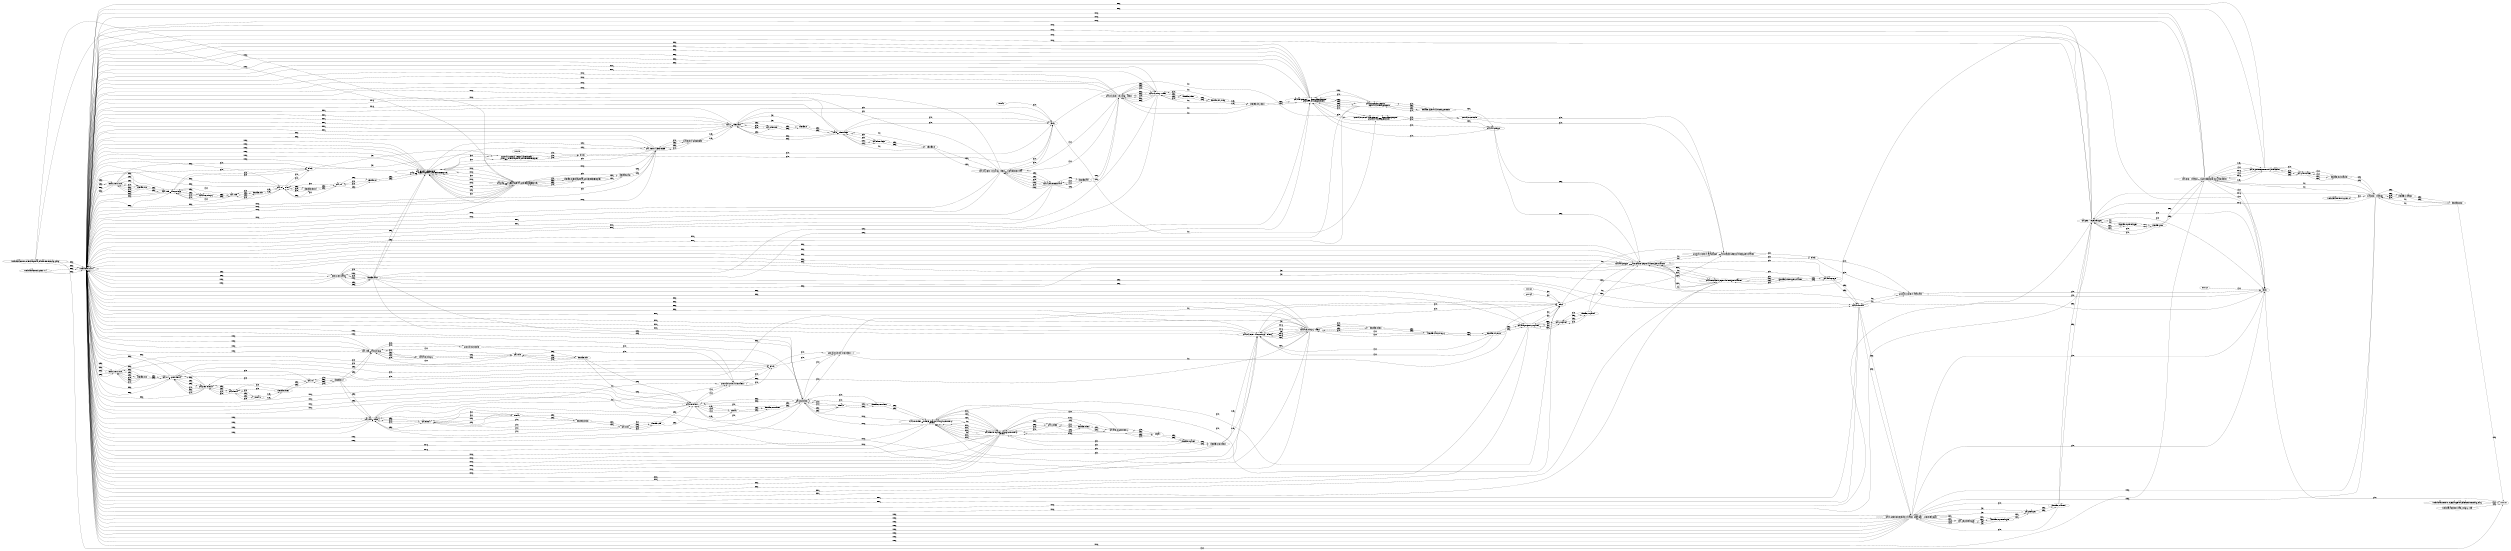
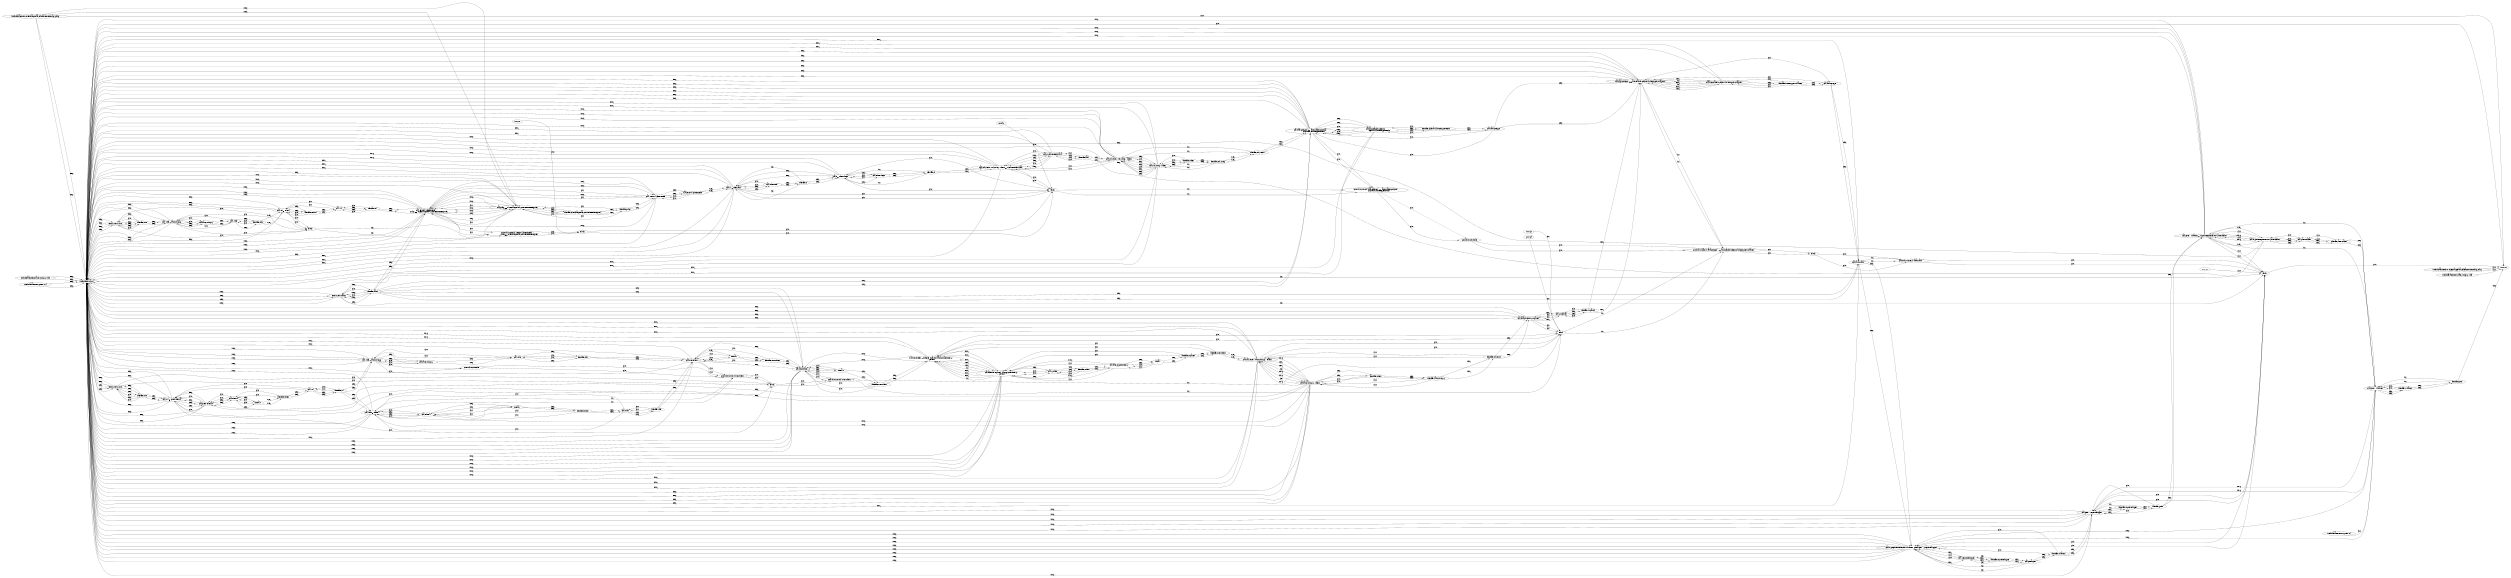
edge "(MethodReturn,bool)" -> "1000100": added, label "AST:"
node "(Identifier,vector_cache_)": label "(Identifier,vector_cache_)" -> "(Identifier,atom_cache_)"
node "(MethodParameterIn,base::string16* title)": added
edge "(MethodParameterOut,base::string16* title)" -> "1000100": label "CFG: " -> "AST: "
